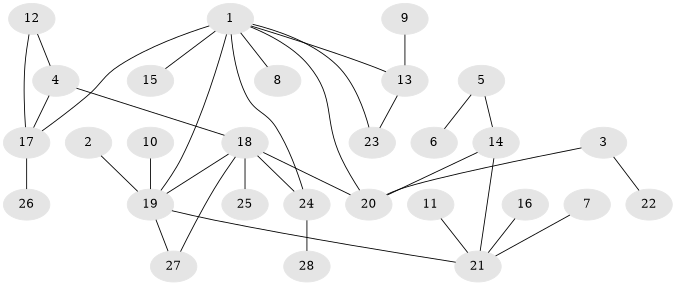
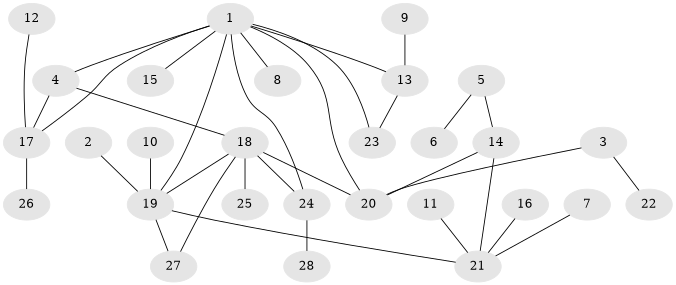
edge "12" -- "4": now "1" -- "4"
